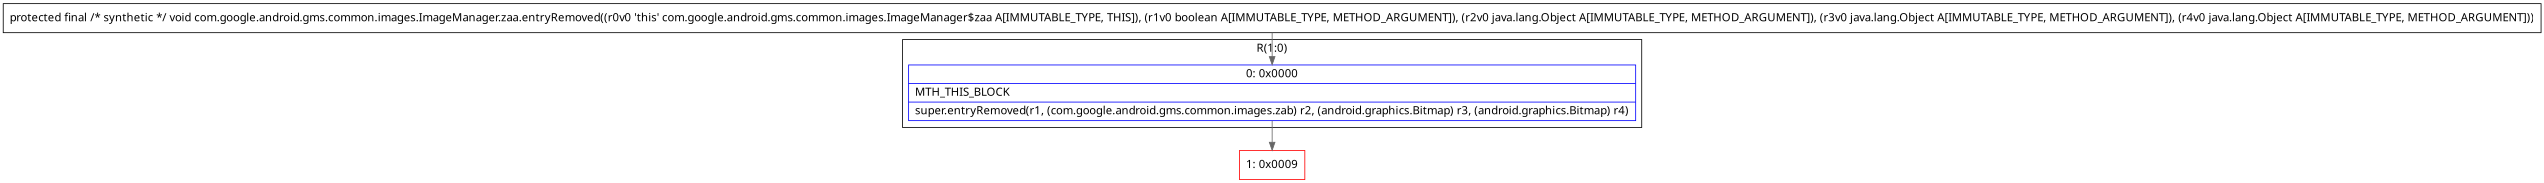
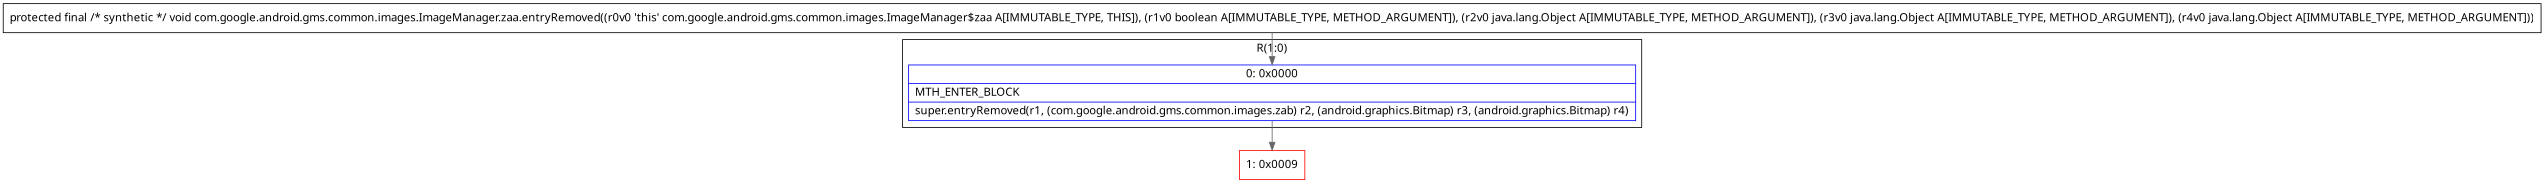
node "0: 0x0000": text "MTH_THIS_BLOCK" -> "MTH_ENTER_BLOCK"
